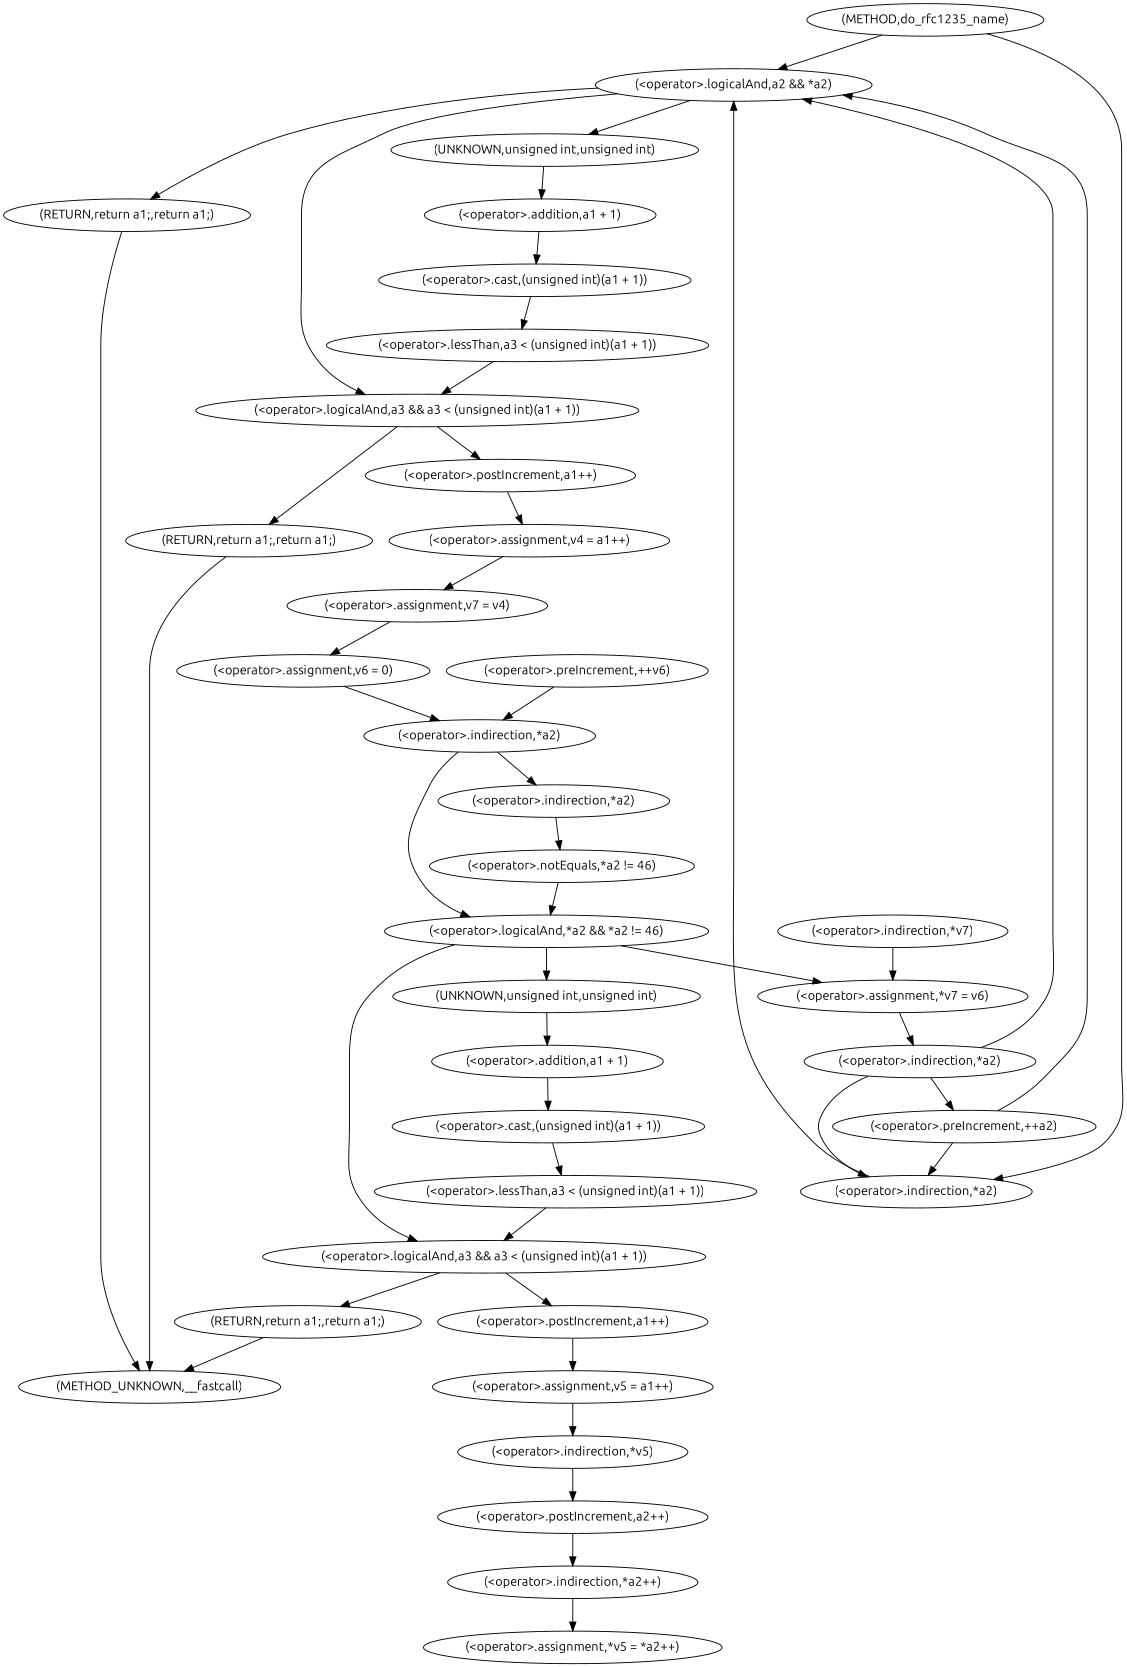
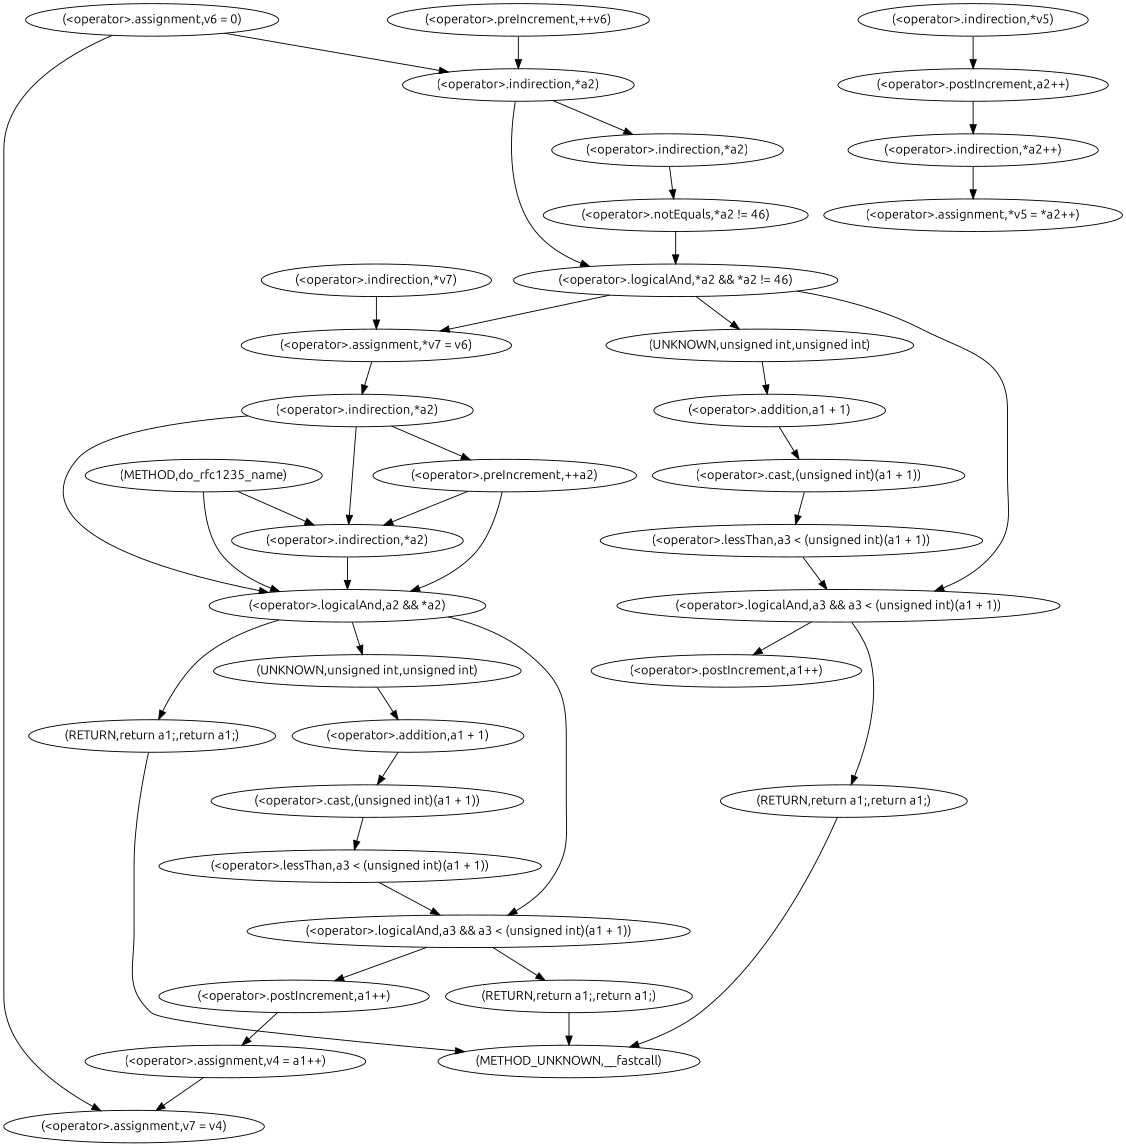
edge "(<operator>.assignment,v7 = v4)" -> "(<operator>.assignment,v6 = 0)": reversed
node "(<operator>.assignment,v5 = a1++)": removed
